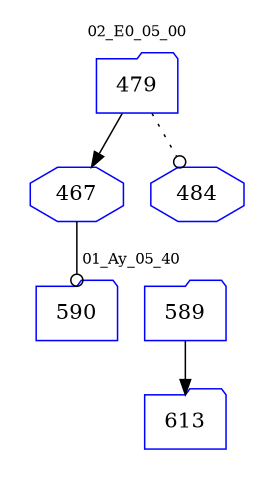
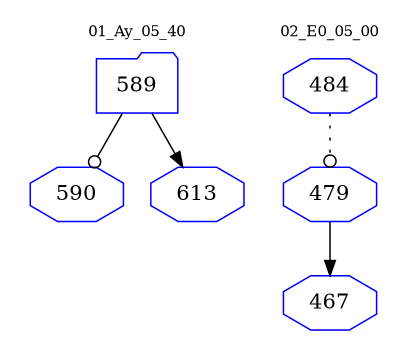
node "479": shape folder -> octagon
edge "479" -> "484": reversed
edge "467" -> "590": now "589" -> "590"
node "590": shape folder -> octagon
node "613": shape folder -> octagon
